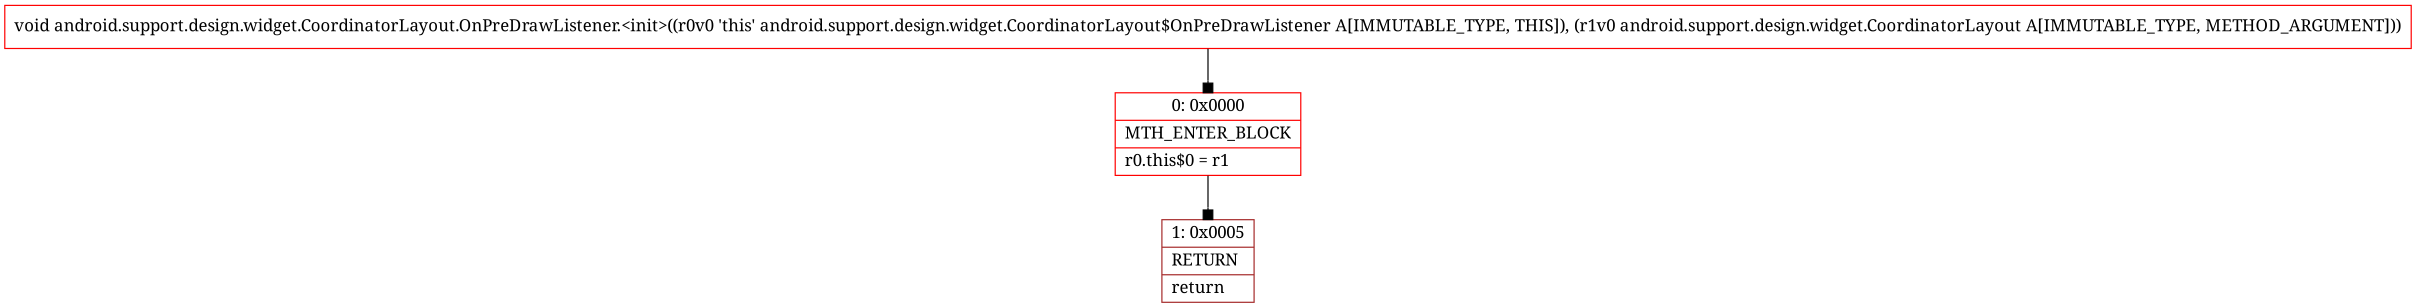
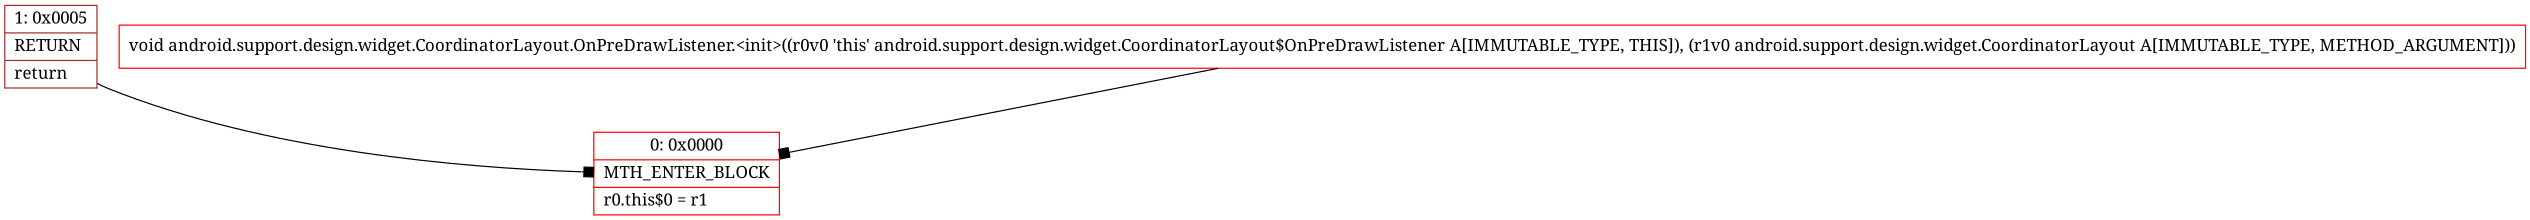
edge "0: 0x0000" -> "1: 0x0005": reversed
